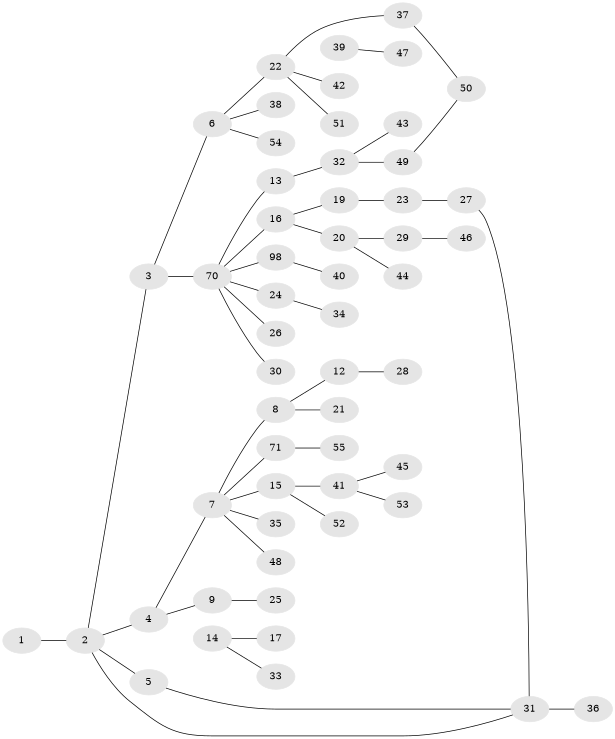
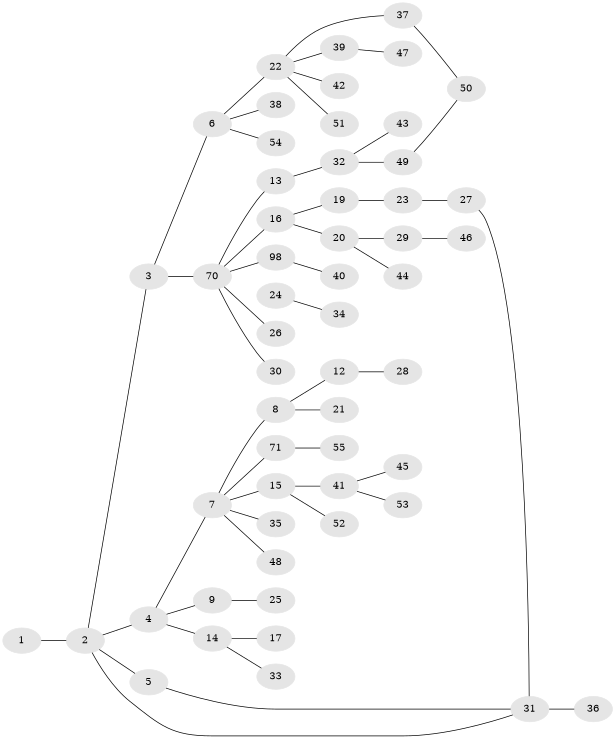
edge "39" -- "22": added
edge "70" -- "24": removed
edge "4" -- "14": added
